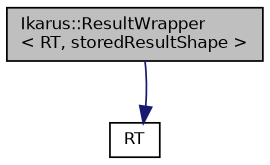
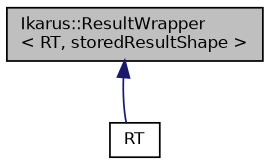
edge "Ikarus::ResultWrapper < RT, storedResultShape >" -> "RT": reversed
